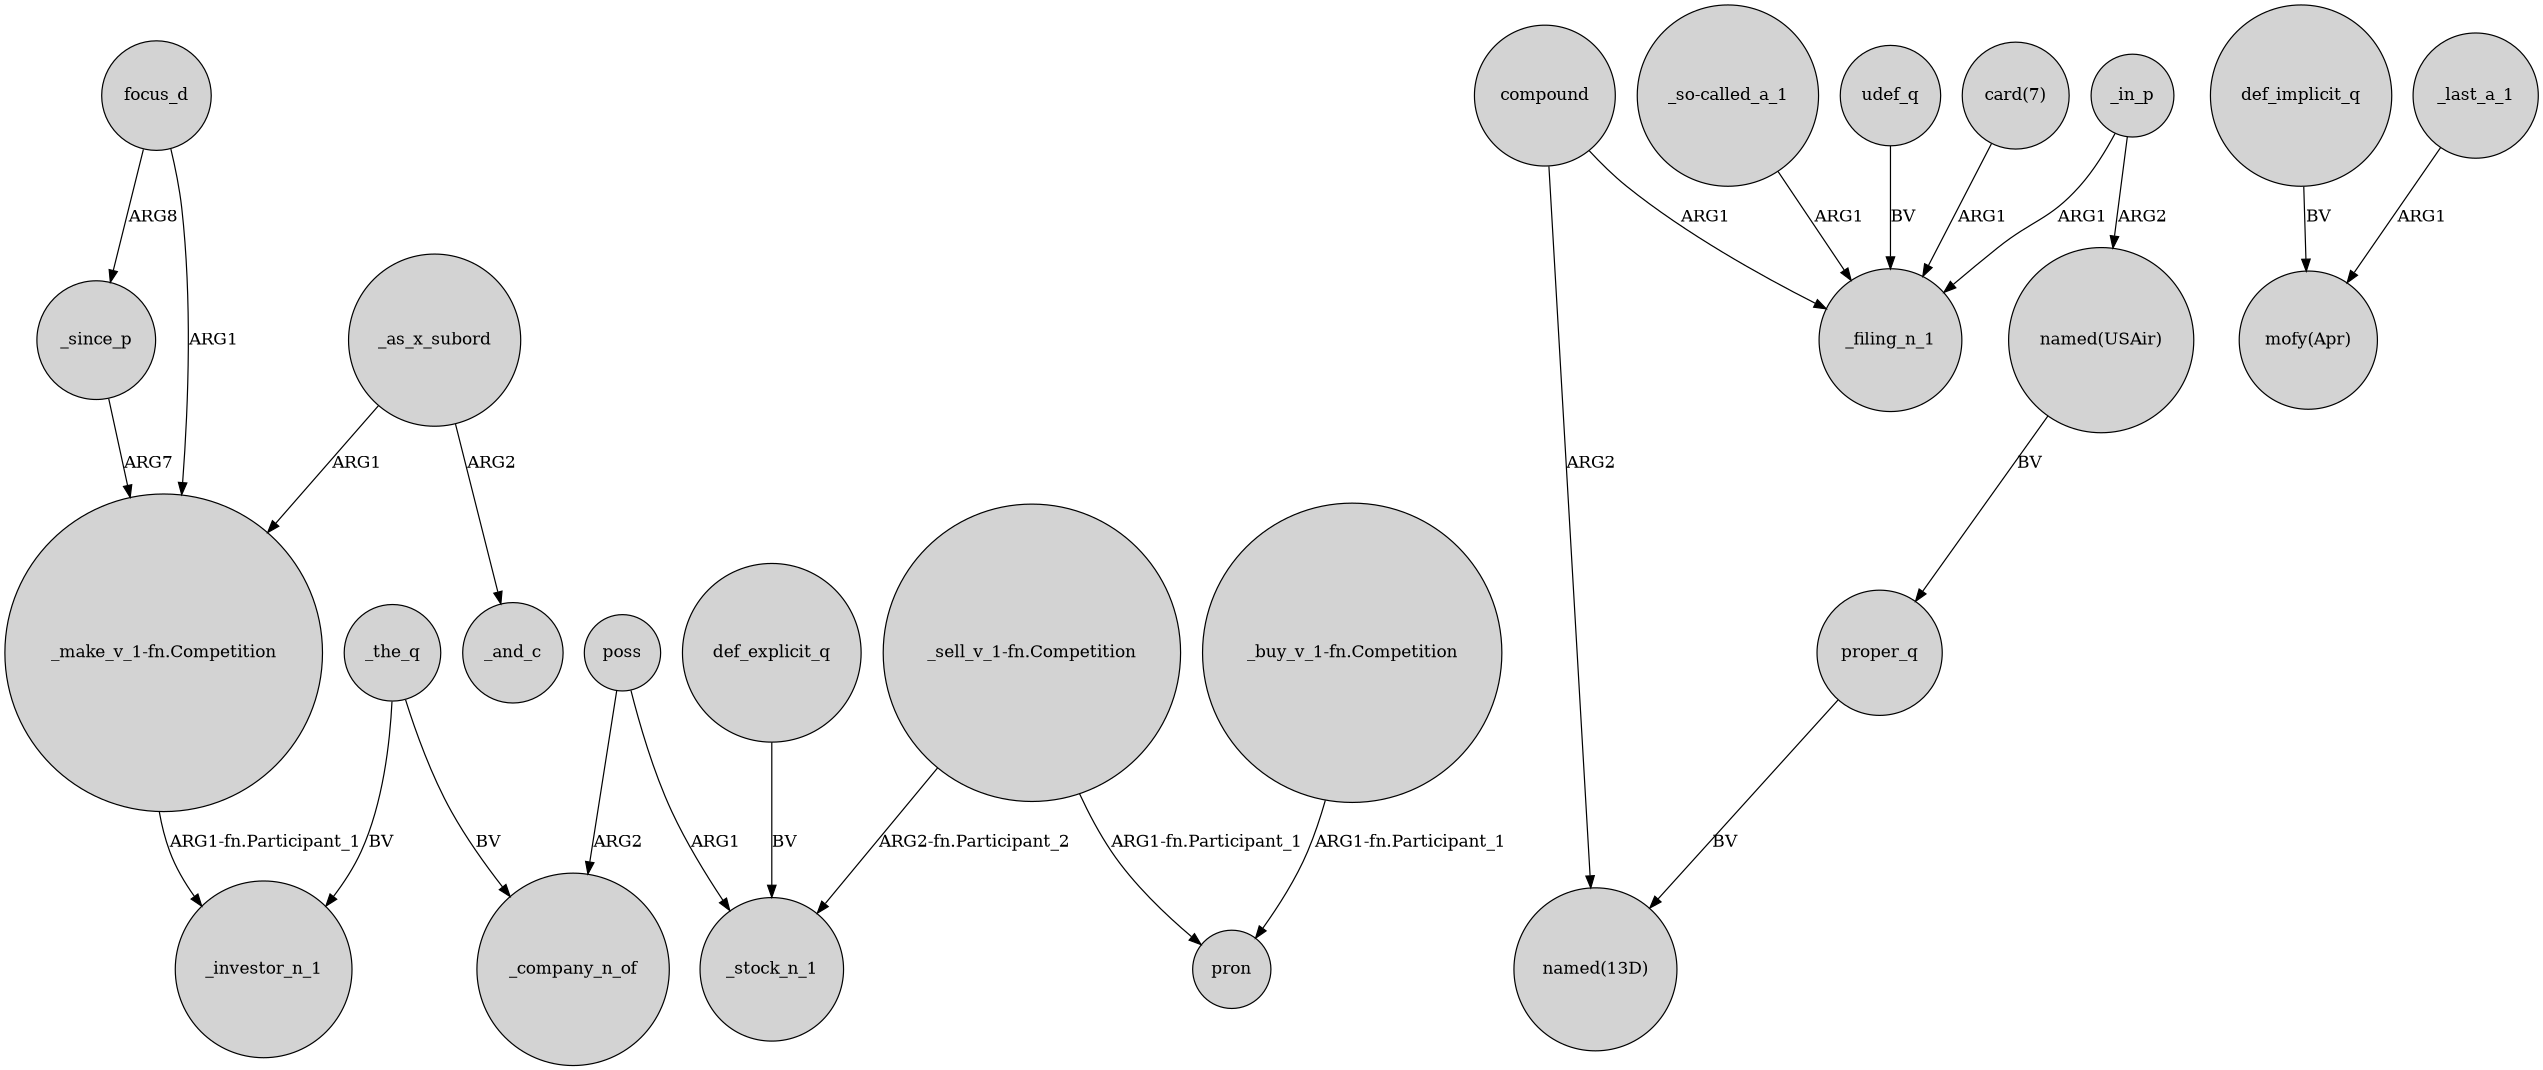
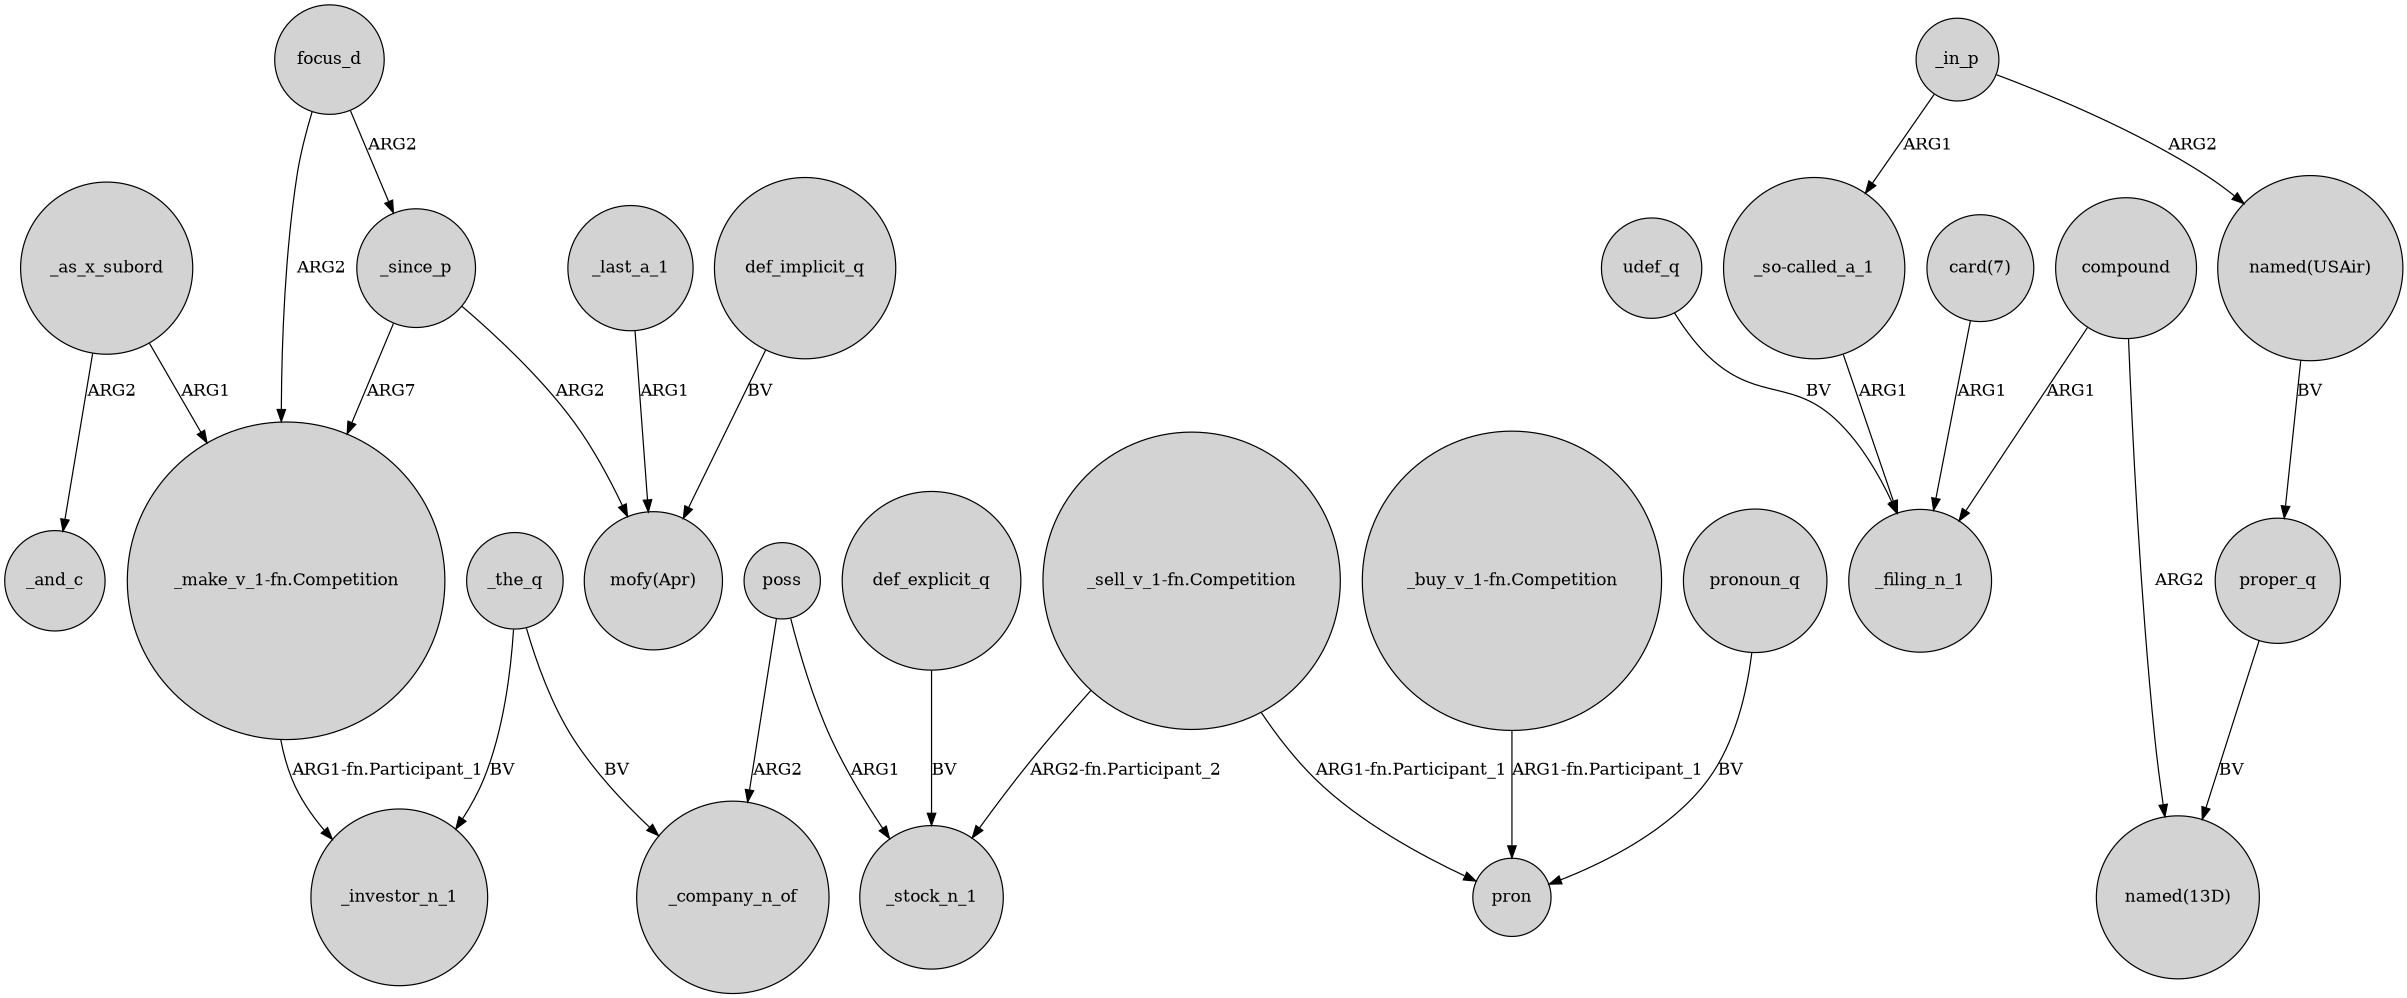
edge "focus_d" -> "_since_p": label "ARG8" -> "ARG2"
edge "_in_p" -> "_filing_n_1": now "_in_p" -> "_so-called_a_1"
edge "focus_d" -> "_make_v_1-fn.Competition": label "ARG1" -> "ARG2"
edge "_since_p" -> "mofy(Apr)": added, label "ARG2"
node "pronoun_q": added
